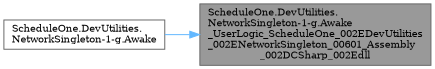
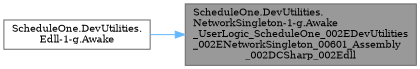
node "ScheduleOne.DevUtilities. NetworkSingleton-1-g.Awake": label "ScheduleOne.DevUtilities. NetworkSingleton-1-g.Awake" -> "ScheduleOne.DevUtilities. Edll-1-g.Awake"
